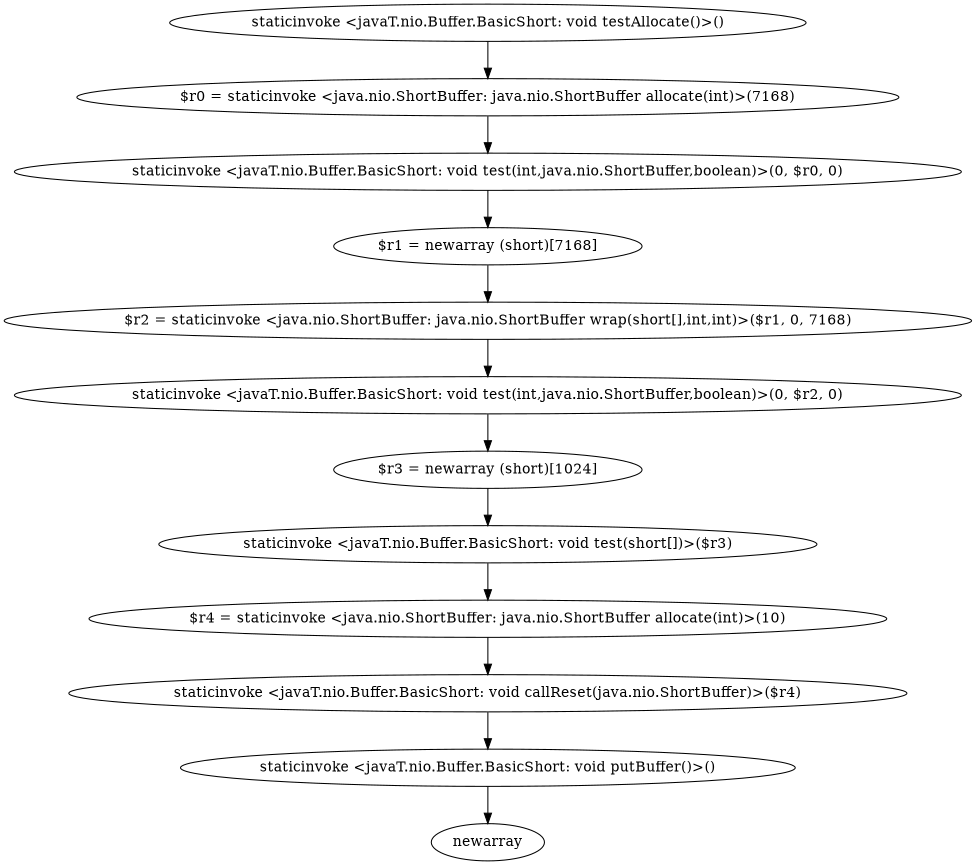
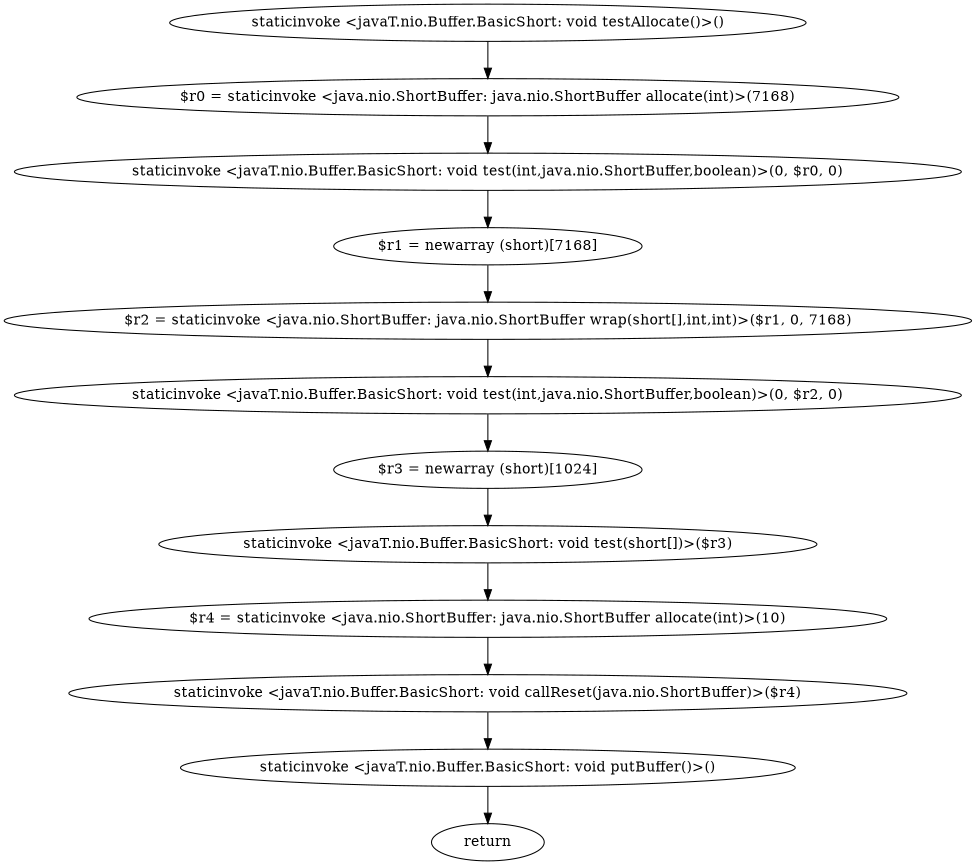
node "newarray": label "newarray" -> "return"
